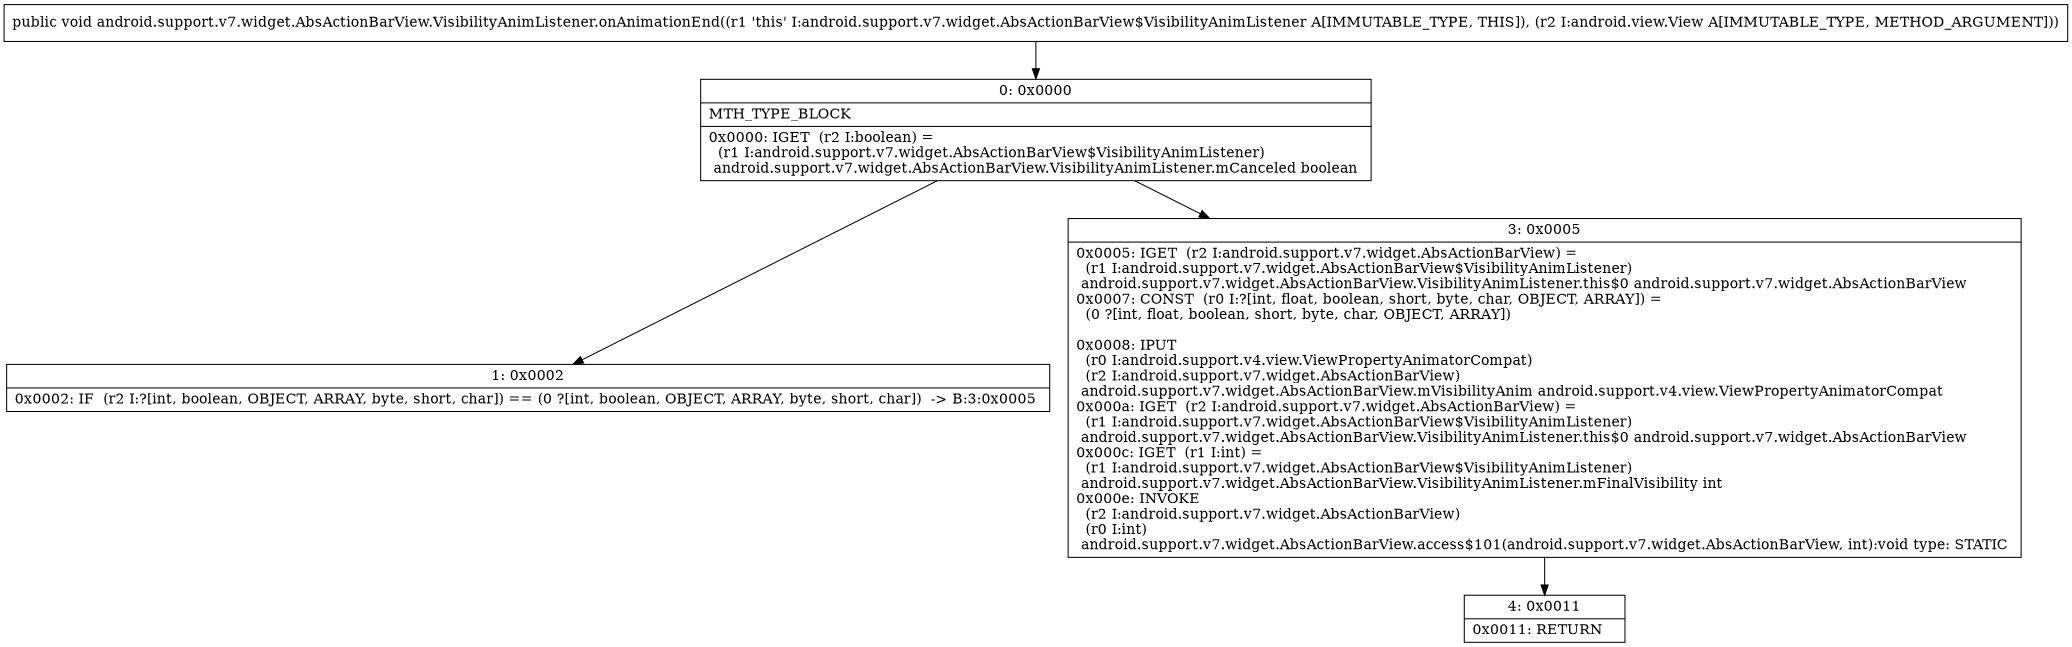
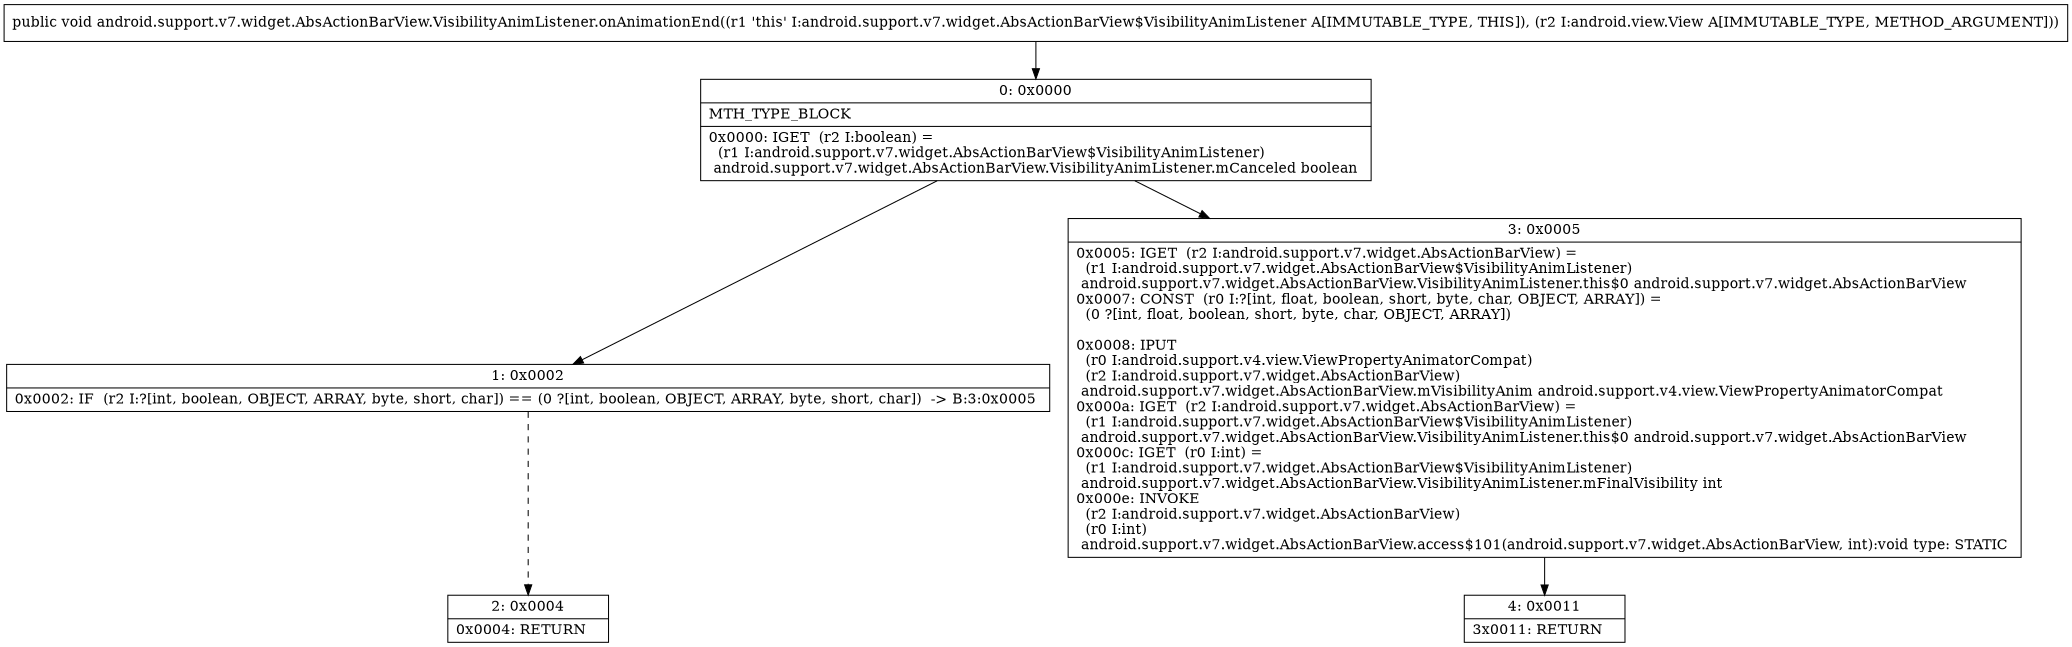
node "3: 0x0005": text "0x000c: IGET  (r1 I:int) =" -> "0x000c: IGET  (r0 I:int) ="
node "2: 0x0004": added
node "4: 0x0011": text "0x0011: RETURN" -> "3x0011: RETURN"
